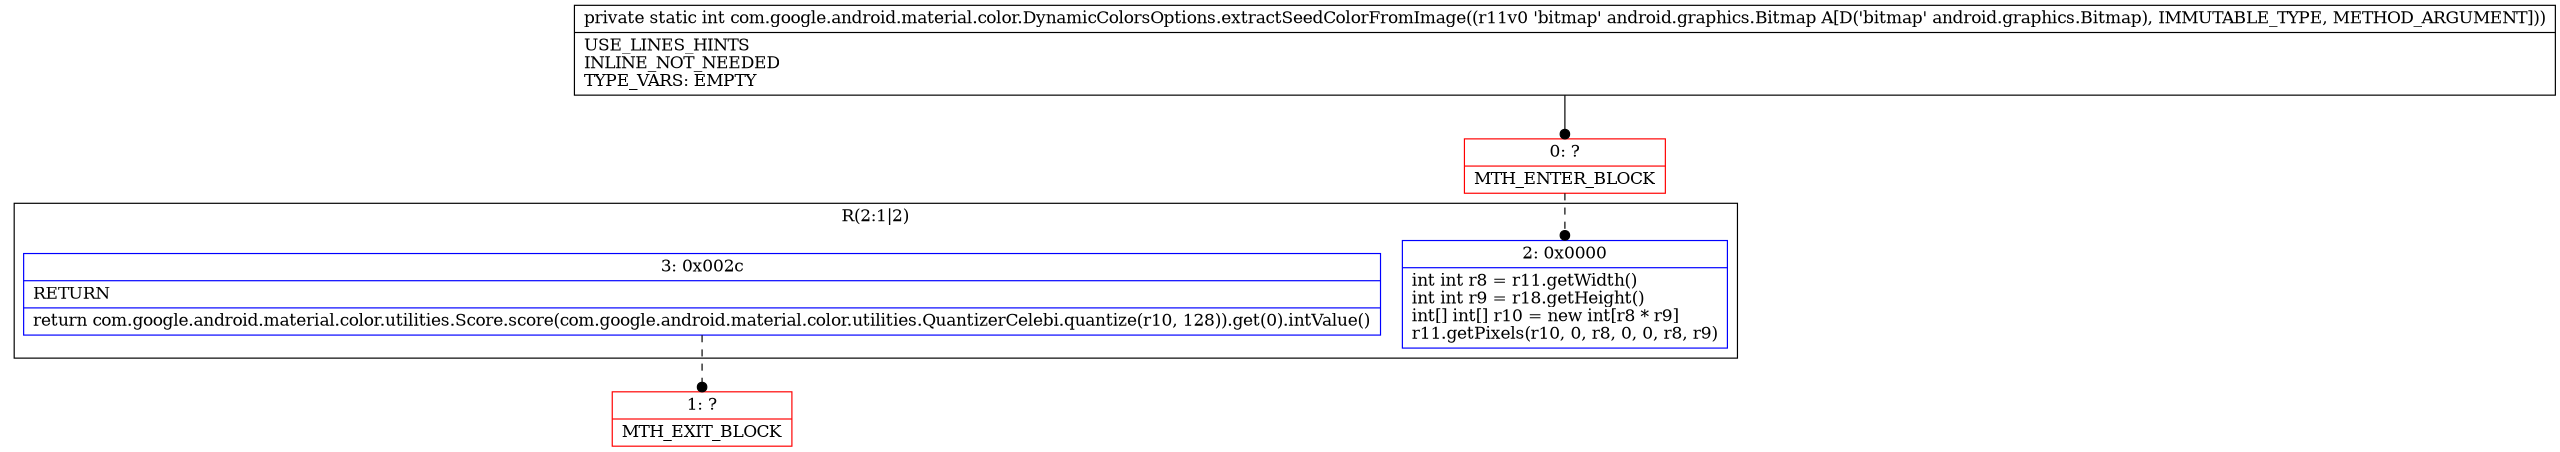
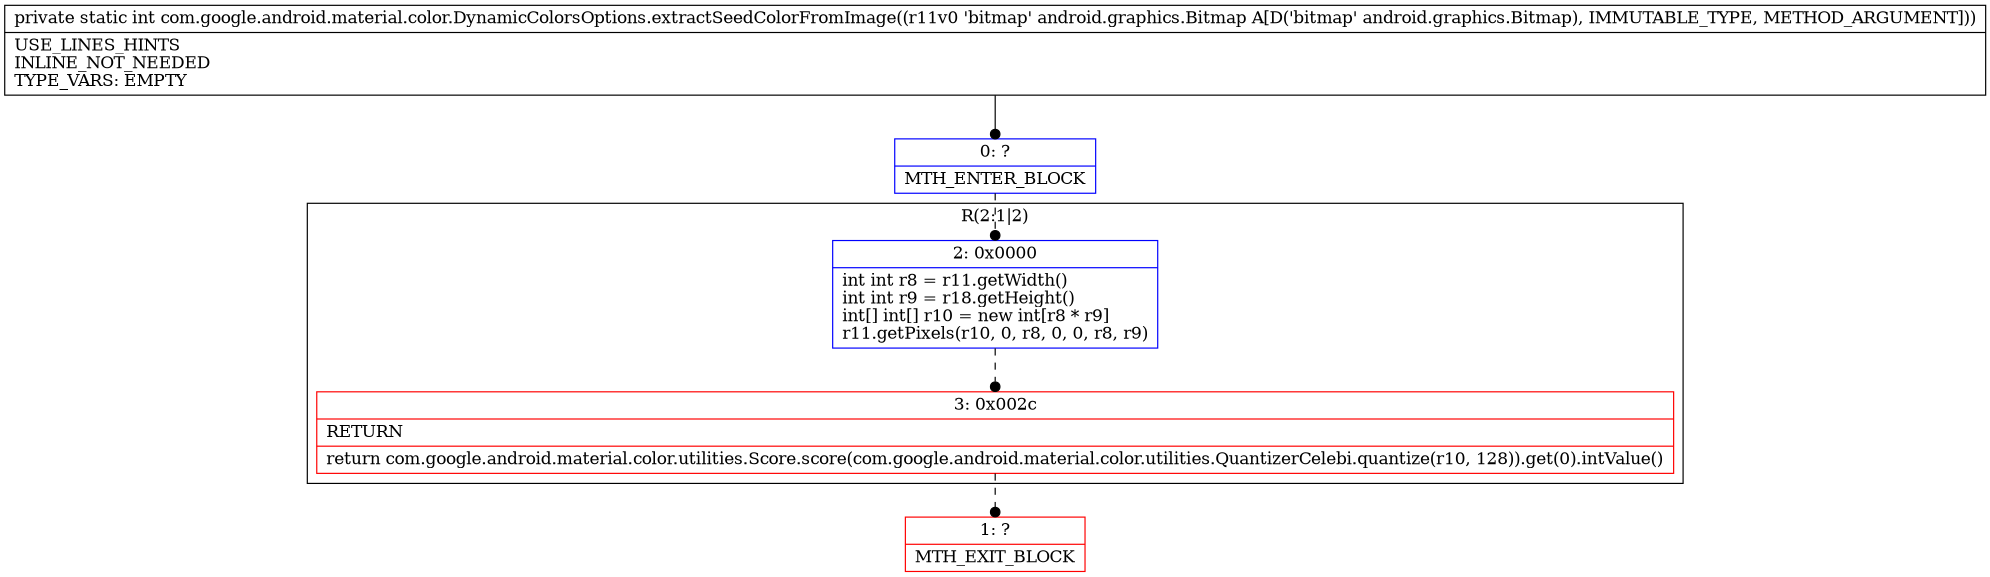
node "0: ?": color red -> blue
node "3: 0x002c": color blue -> red
edge "2: 0x0000" -> "3: 0x002c": added
